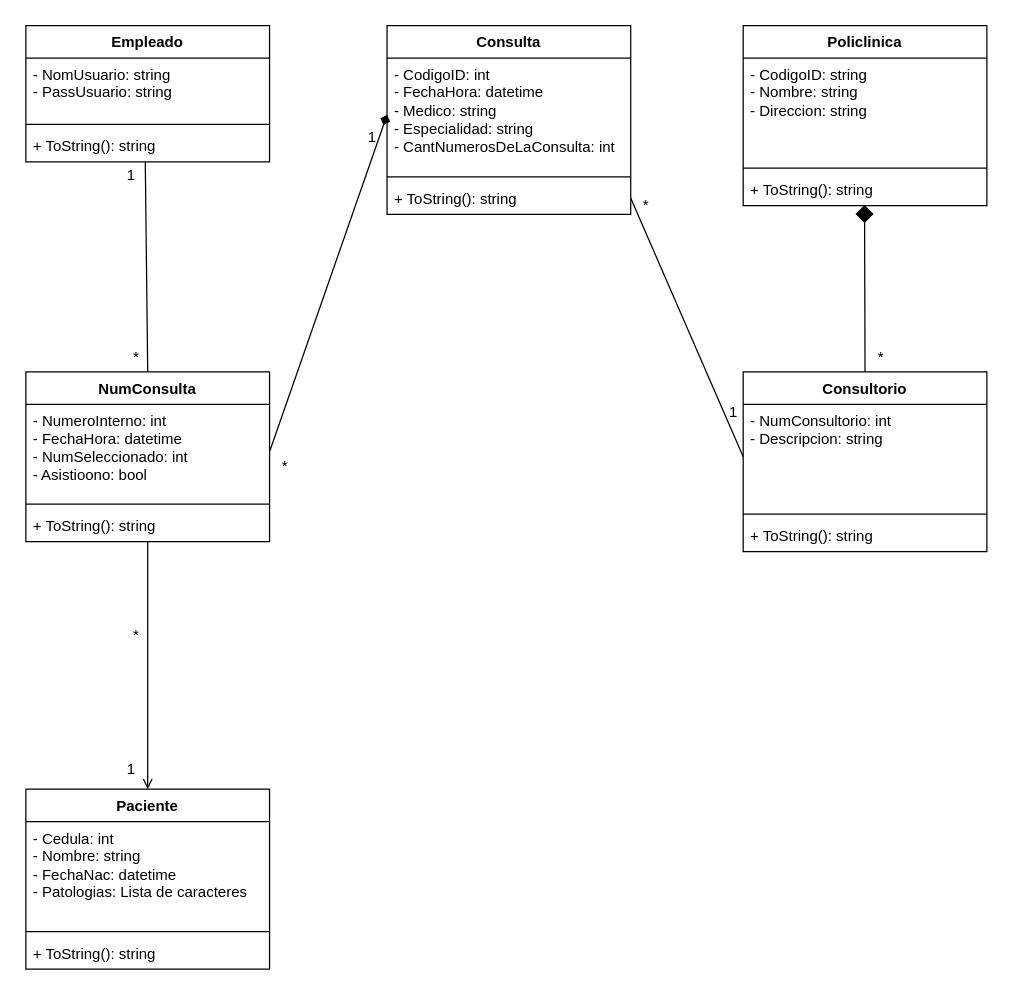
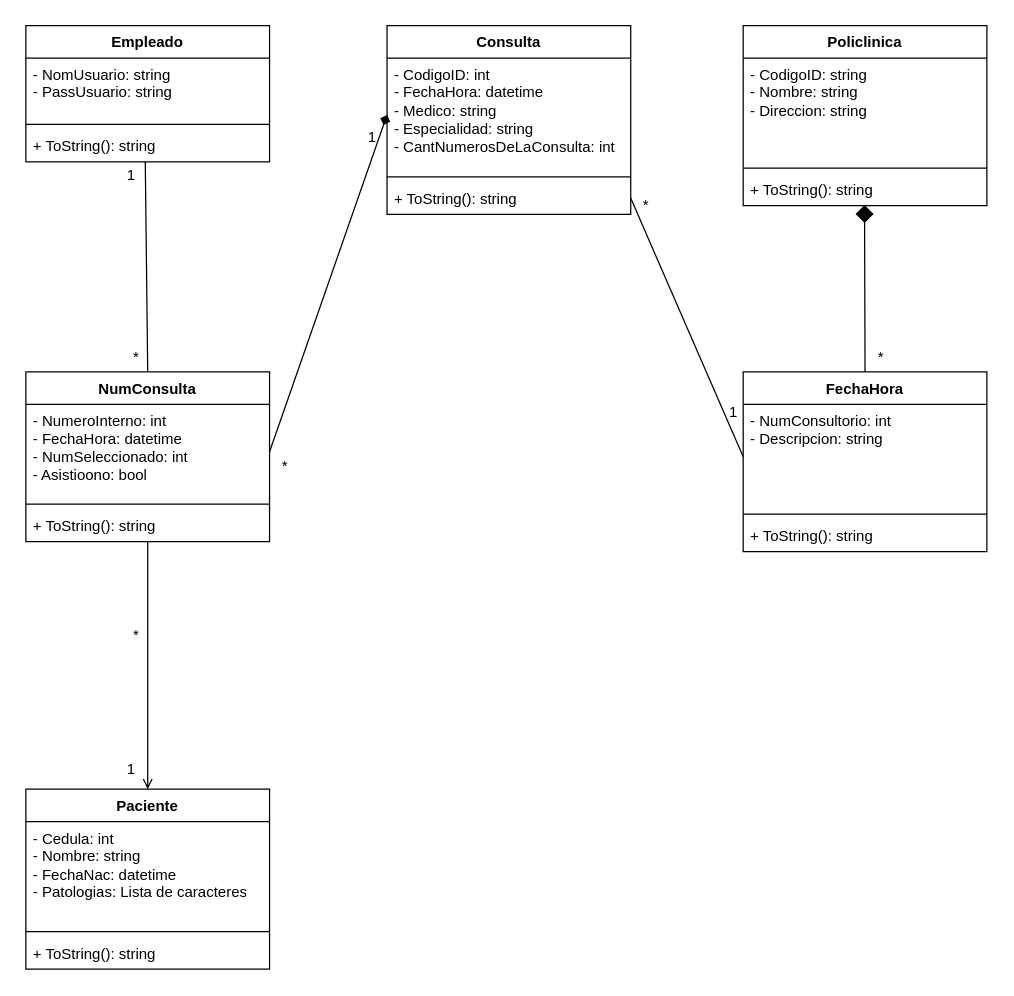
node "Consultorio": label "Consultorio" -> "FechaHora"
